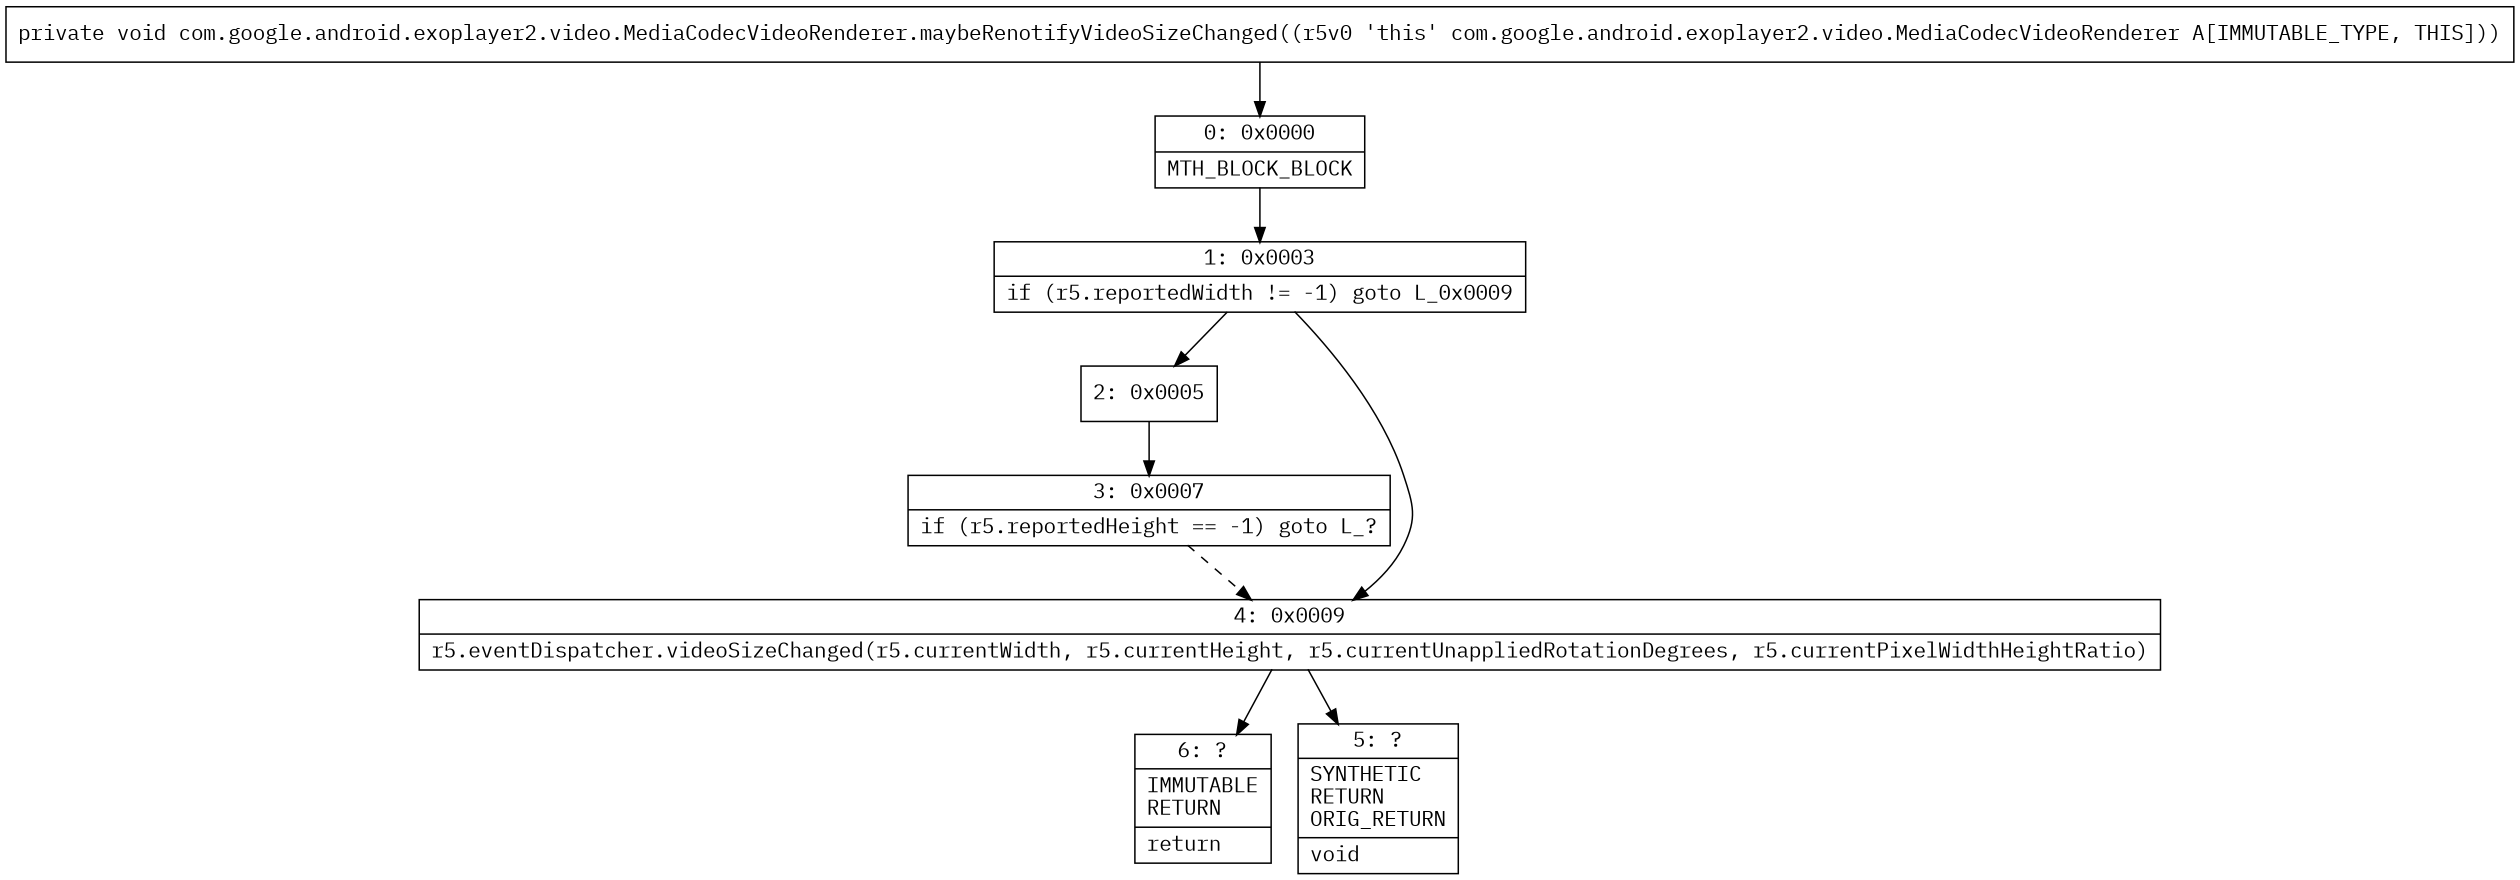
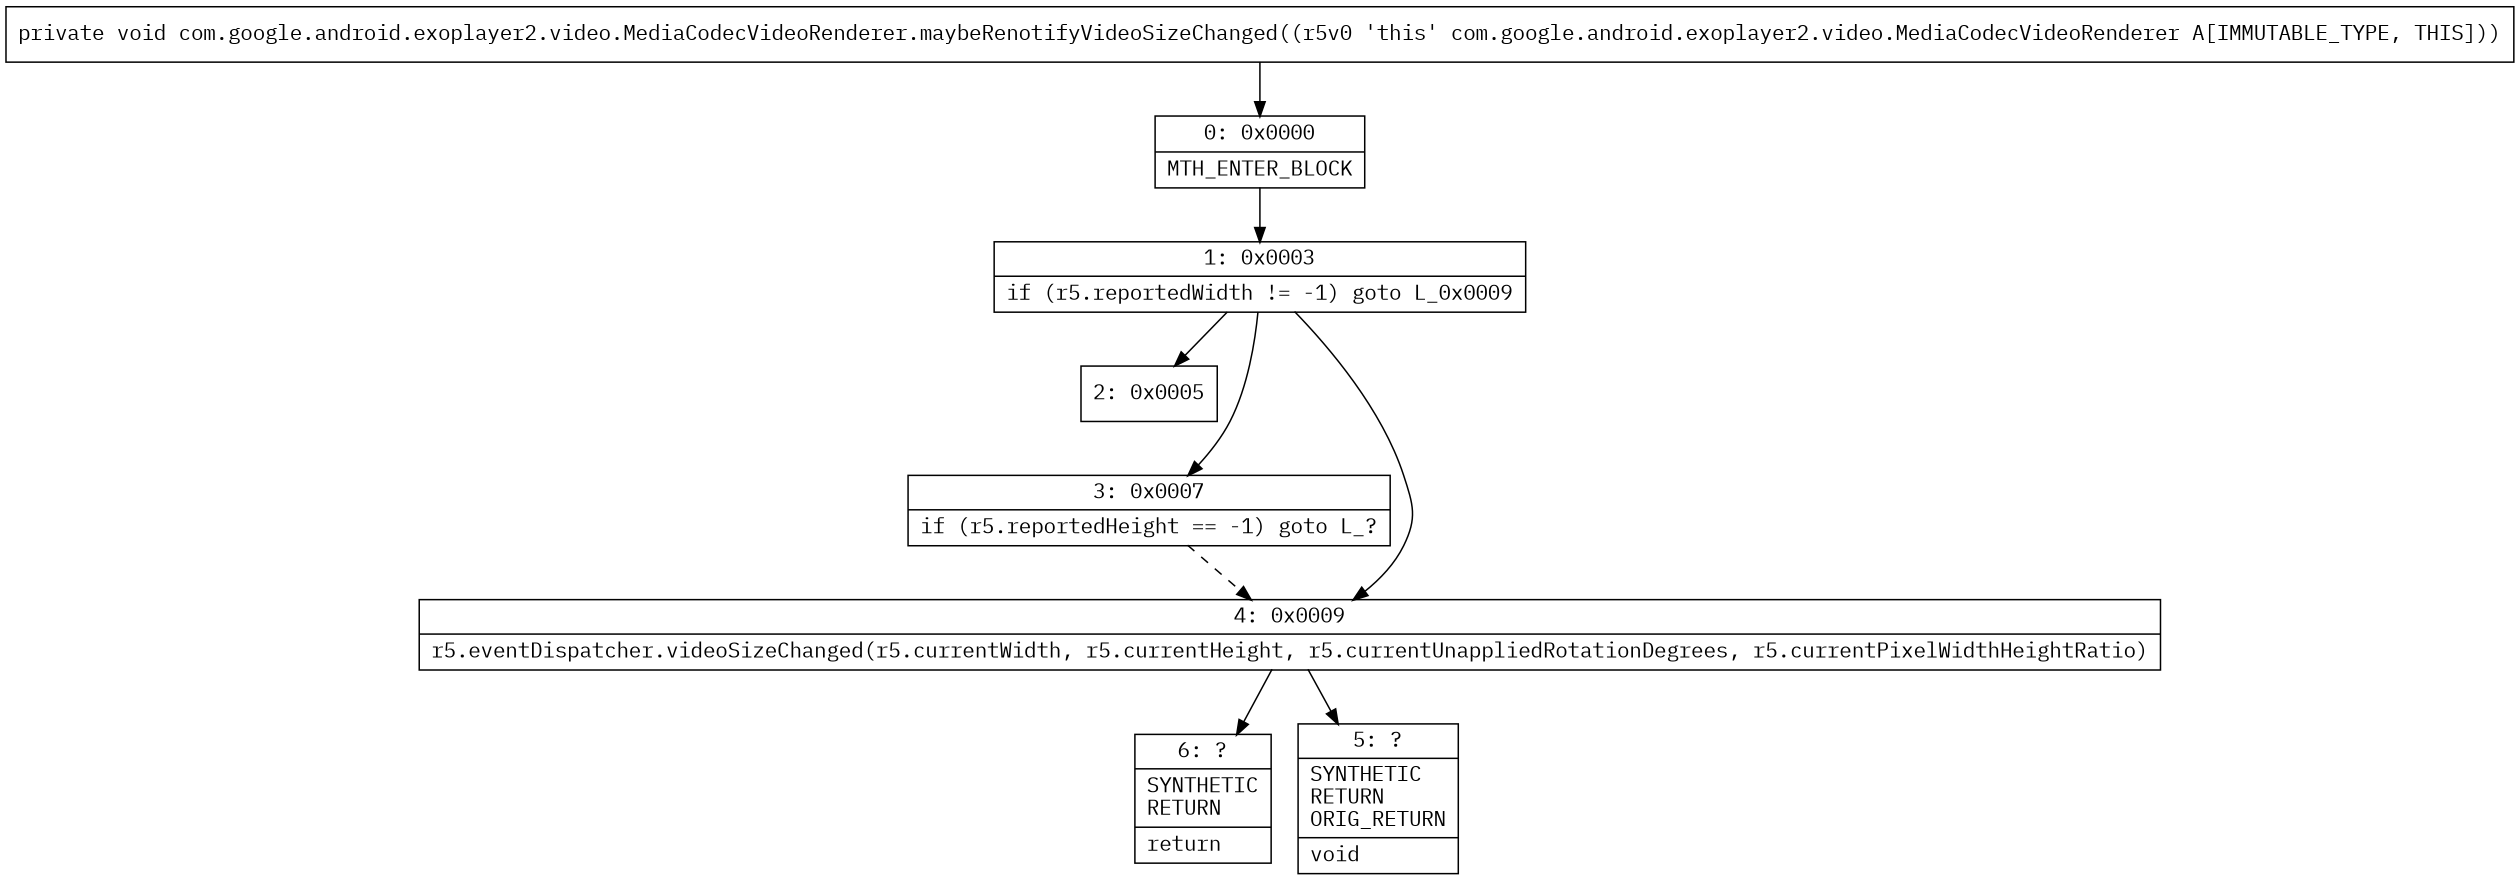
node "0: 0x0000": text "MTH_BLOCK_BLOCK" -> "MTH_ENTER_BLOCK"
edge "2: 0x0005" -> "3: 0x0007": now "1: 0x0003" -> "3: 0x0007"
node "6: ?": text "IMMUTABLE" -> "SYNTHETIC"
